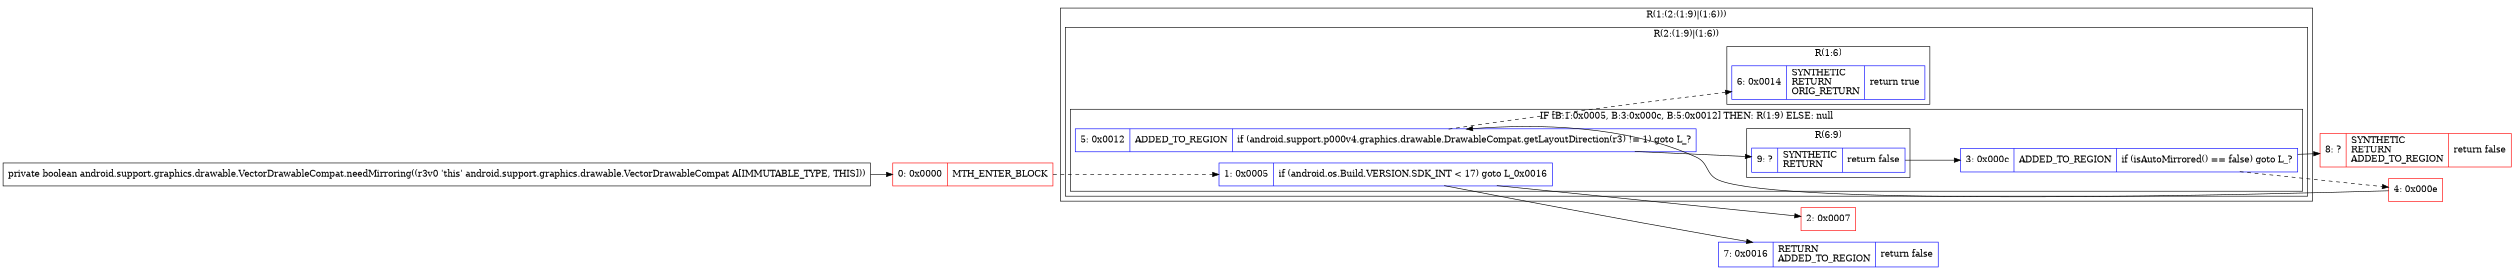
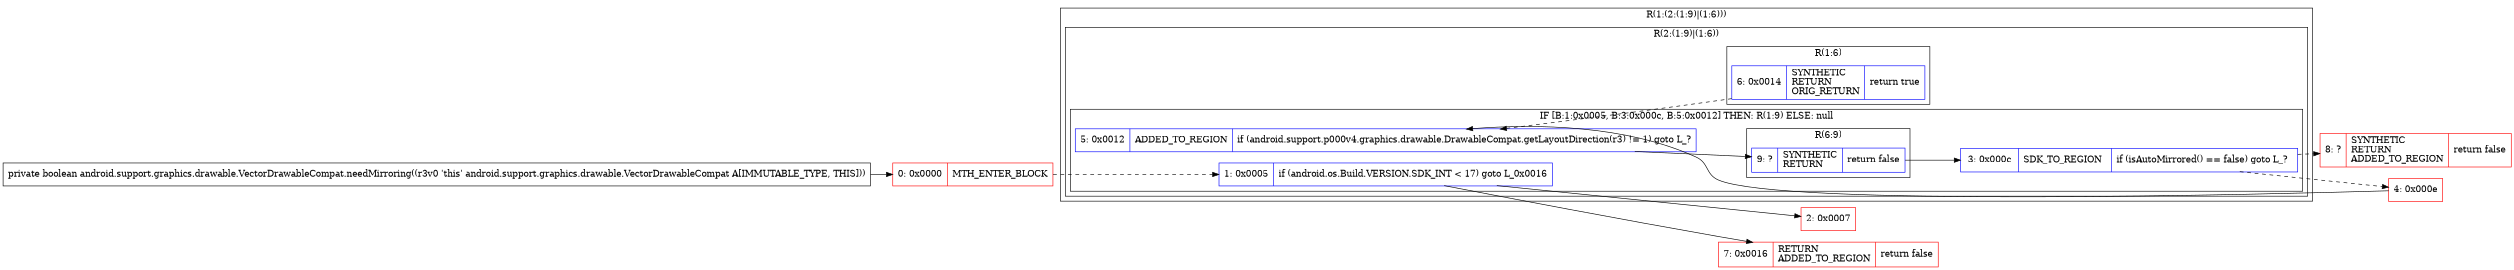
edge "5: 0x0012" -> "6: 0x0014": reversed
edge "3: 0x000c" -> "8: ?": style solid -> dashed
node "3: 0x000c": text "ADDED_TO_REGION" -> "SDK_TO_REGION"
node "7: 0x0016": color blue -> red
